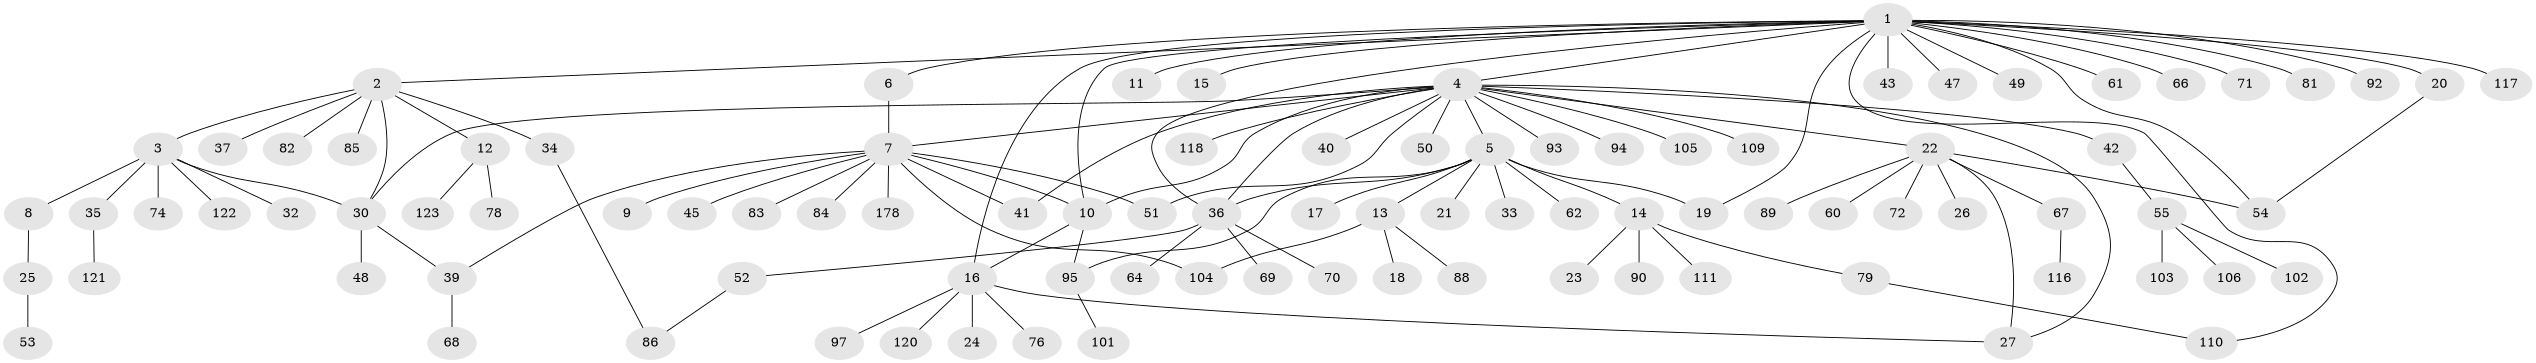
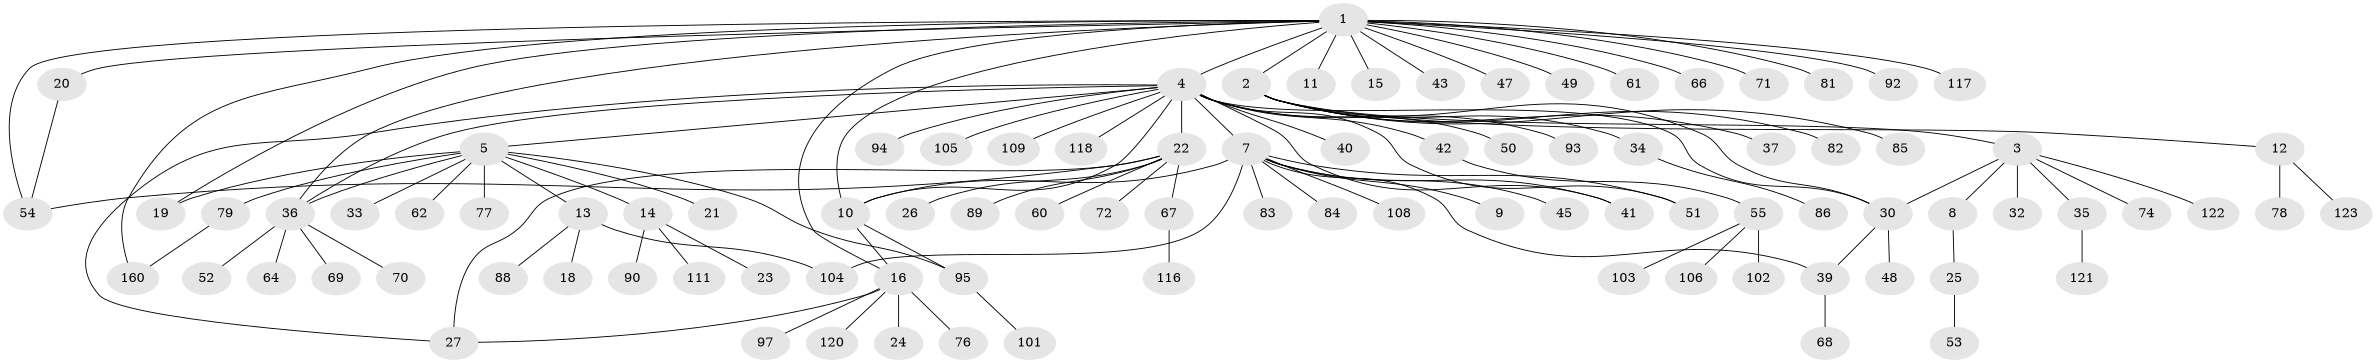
node "6": removed
node "178": label "178" -> "108"
node "17": label "17" -> "77"
edge "14" -- "79": now "5" -- "79"
edge "52" -- "86": removed
node "110": label "110" -> "160"
